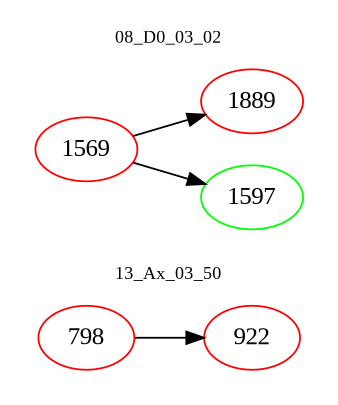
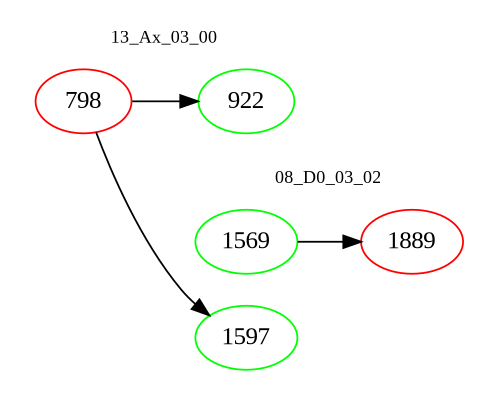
node "1569": color red -> green
edge "1569" -> "1597": now "798" -> "1597"
cluster "13_Ax_03_50": label "13_Ax_03_50" -> "13_Ax_03_00"
node "922": color red -> green
